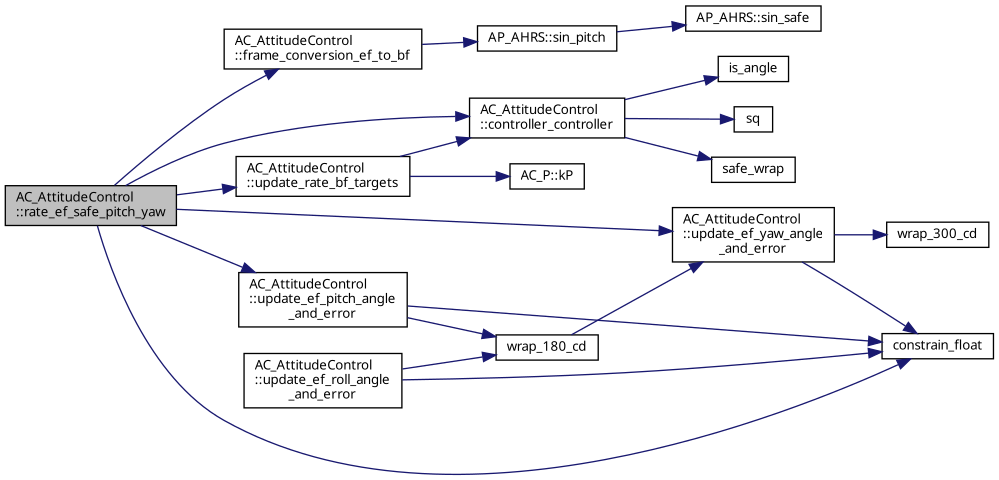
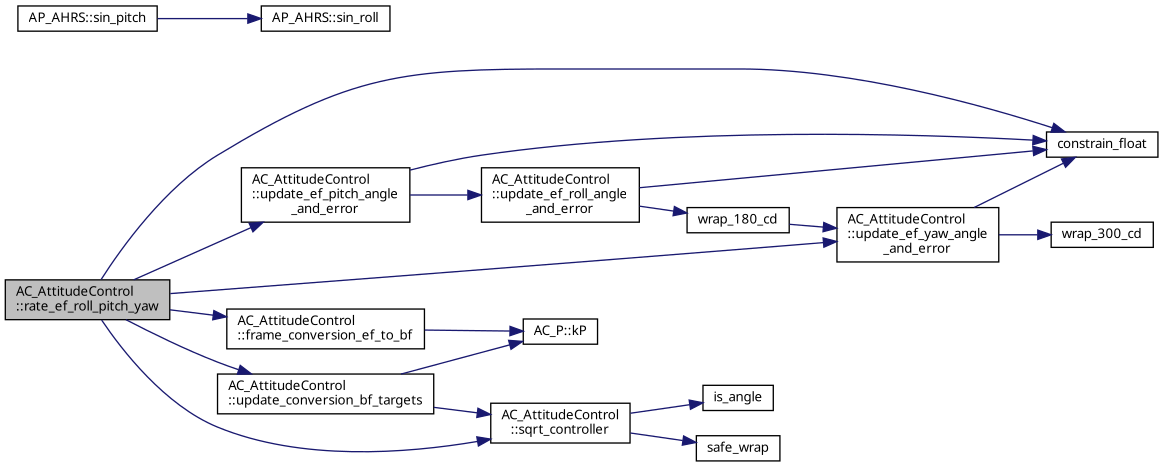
node "AP_AHRS::sin_safe": label "AP_AHRS::sin_safe" -> "AP_AHRS::sin_roll"
edge "AC_AttitudeControl ::frame_conversion_ef_to_bf" -> "AP_AHRS::sin_pitch": now "AC_AttitudeControl ::frame_conversion_ef_to_bf" -> "AC_P::kP"
node "AC_AttitudeControl ::controller_controller": label "AC_AttitudeControl ::controller_controller" -> "AC_AttitudeControl ::sqrt_controller"
node "sq": removed
node "AC_AttitudeControl ::update_rate_bf_targets": label "AC_AttitudeControl ::update_rate_bf_targets" -> "AC_AttitudeControl ::update_conversion_bf_targets"
node "AC_AttitudeControl ::rate_ef_safe_pitch_yaw": label "AC_AttitudeControl ::rate_ef_safe_pitch_yaw" -> "AC_AttitudeControl ::rate_ef_roll_pitch_yaw"
edge "AC_AttitudeControl ::update_ef_pitch_angle _and_error" -> "wrap_180_cd": now "AC_AttitudeControl ::update_ef_pitch_angle _and_error" -> "AC_AttitudeControl ::update_ef_roll_angle _and_error"
